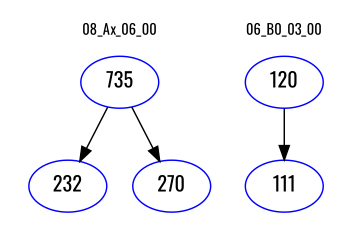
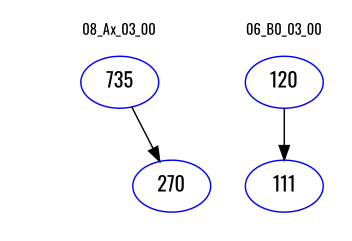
cluster "08_Ax_06_00": label "08_Ax_06_00" -> "08_Ax_03_00"
node "232": removed
